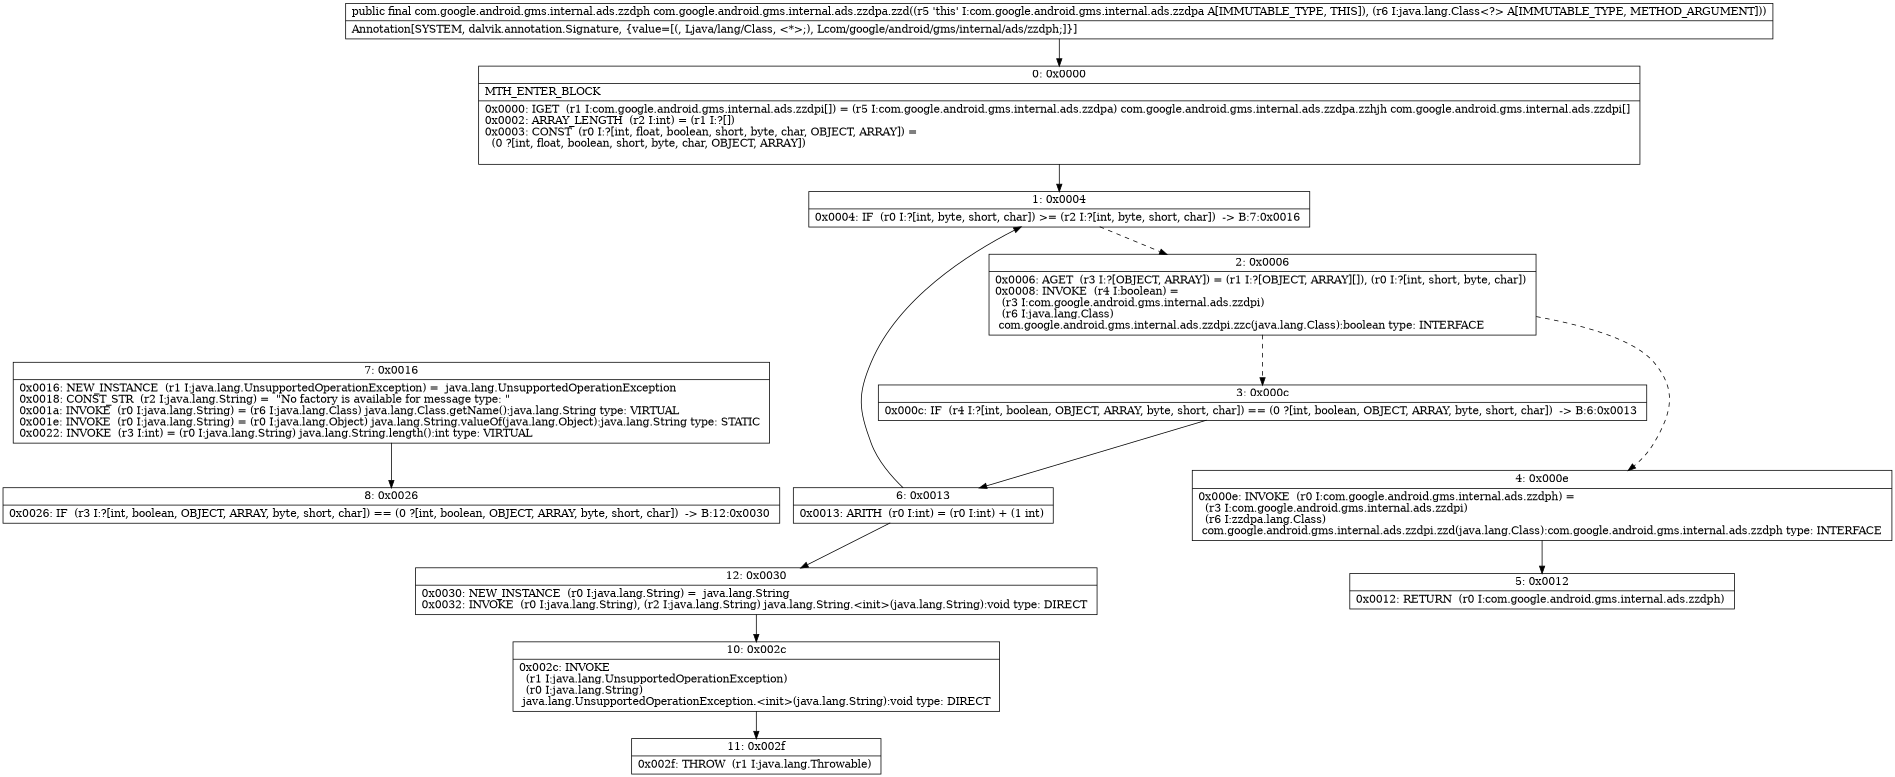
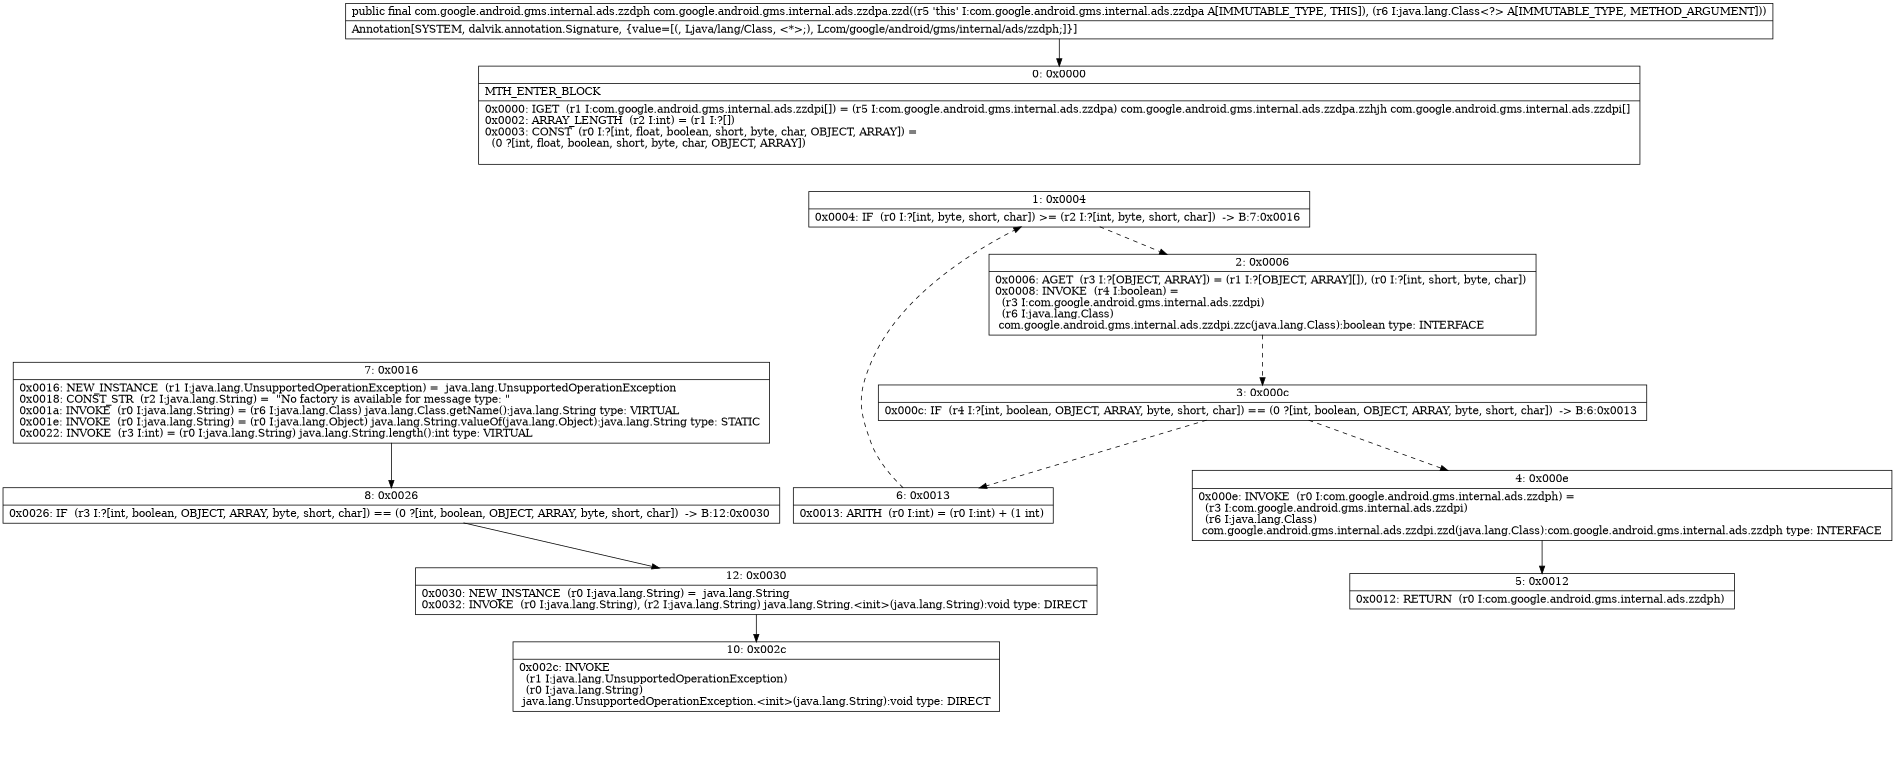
edge "0: 0x0000" -> "1: 0x0004": removed
edge "6: 0x0013" -> "1: 0x0004": style solid -> dashed
edge "2: 0x0006" -> "4: 0x000e": now "3: 0x000c" -> "4: 0x000e"
edge "3: 0x000c" -> "6: 0x0013": style solid -> dashed
node "4: 0x000e": text "(r6 I:zzdpa.lang.Class)" -> "(r6 I:java.lang.Class)"
edge "6: 0x0013" -> "12: 0x0030": now "8: 0x0026" -> "12: 0x0030"
node "11: 0x002f": removed
